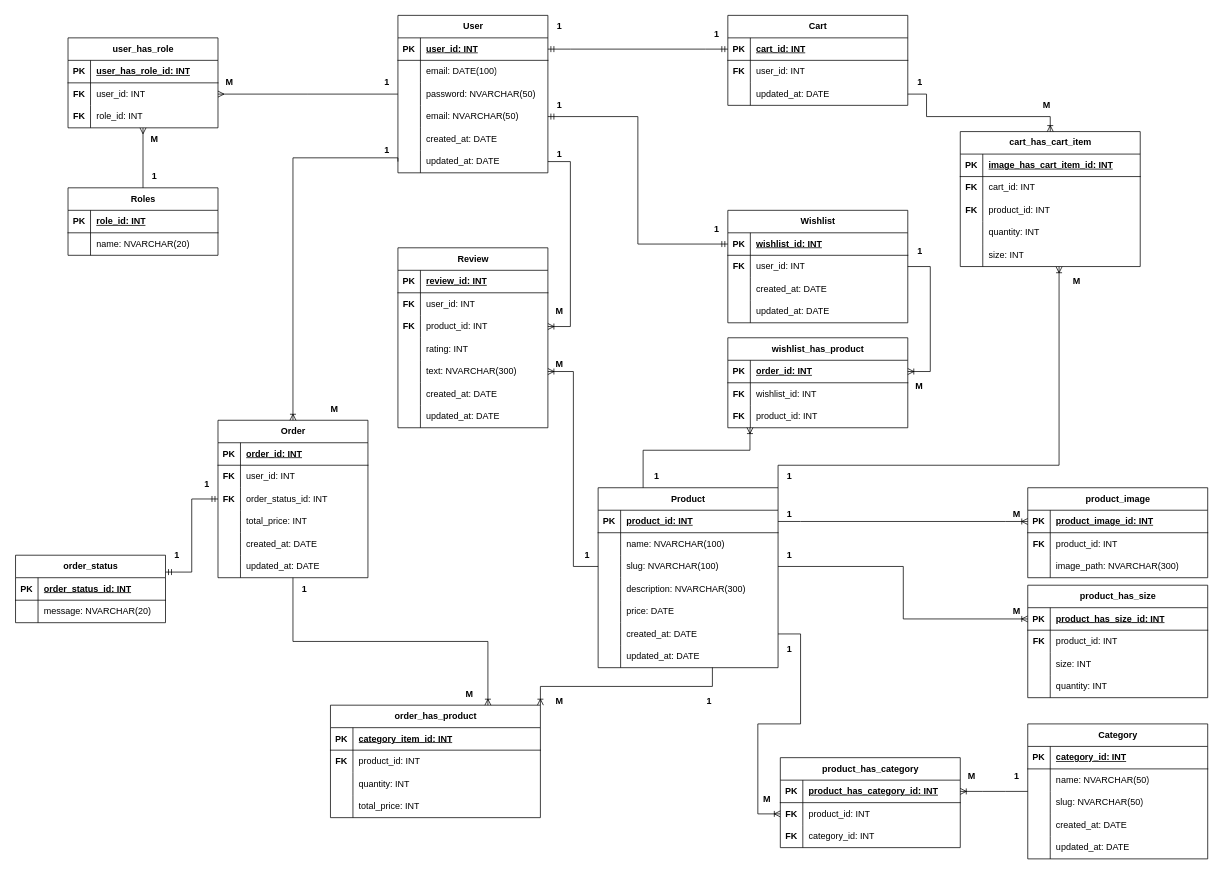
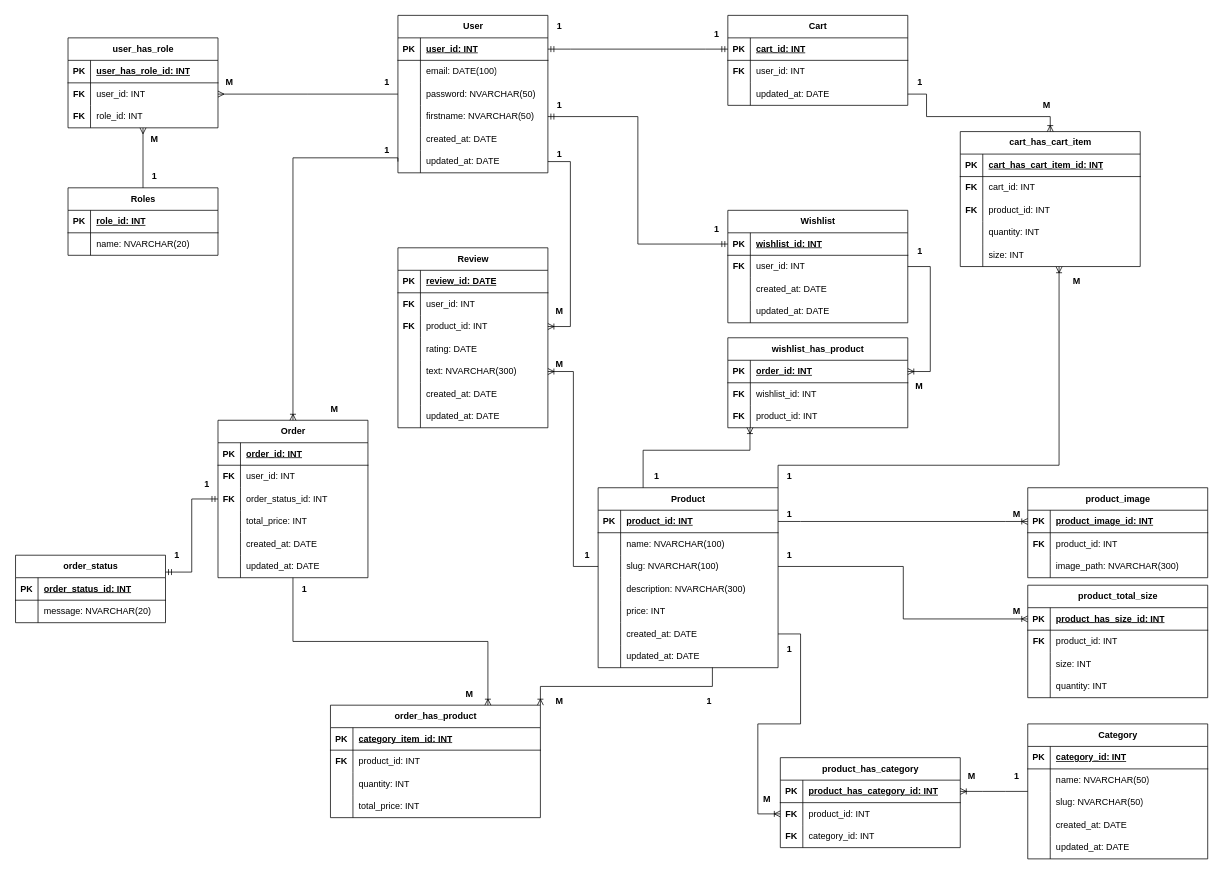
node "email: NVARCHAR(50)": label "email: NVARCHAR(50)" -> "firstname: NVARCHAR(50)"
node "image_has_cart_item_id: INT": label "image_has_cart_item_id: INT" -> "cart_has_cart_item_id: INT"
node "review_id: INT": label "review_id: INT" -> "review_id: DATE"
node "rating: INT": label "rating: INT" -> "rating: DATE"
node "product_has_size": label "product_has_size" -> "product_total_size"
node "price: DATE": label "price: DATE" -> "price: INT"
